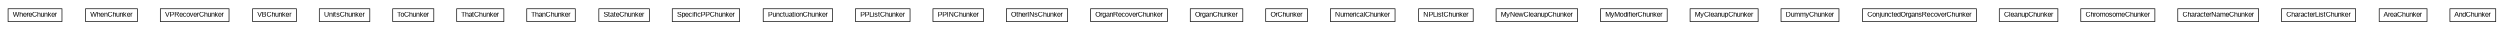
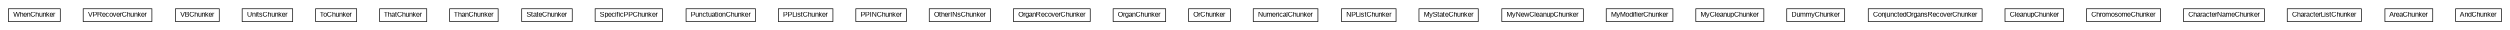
node "WhereChunker": removed
node "MyStateChunker": added
